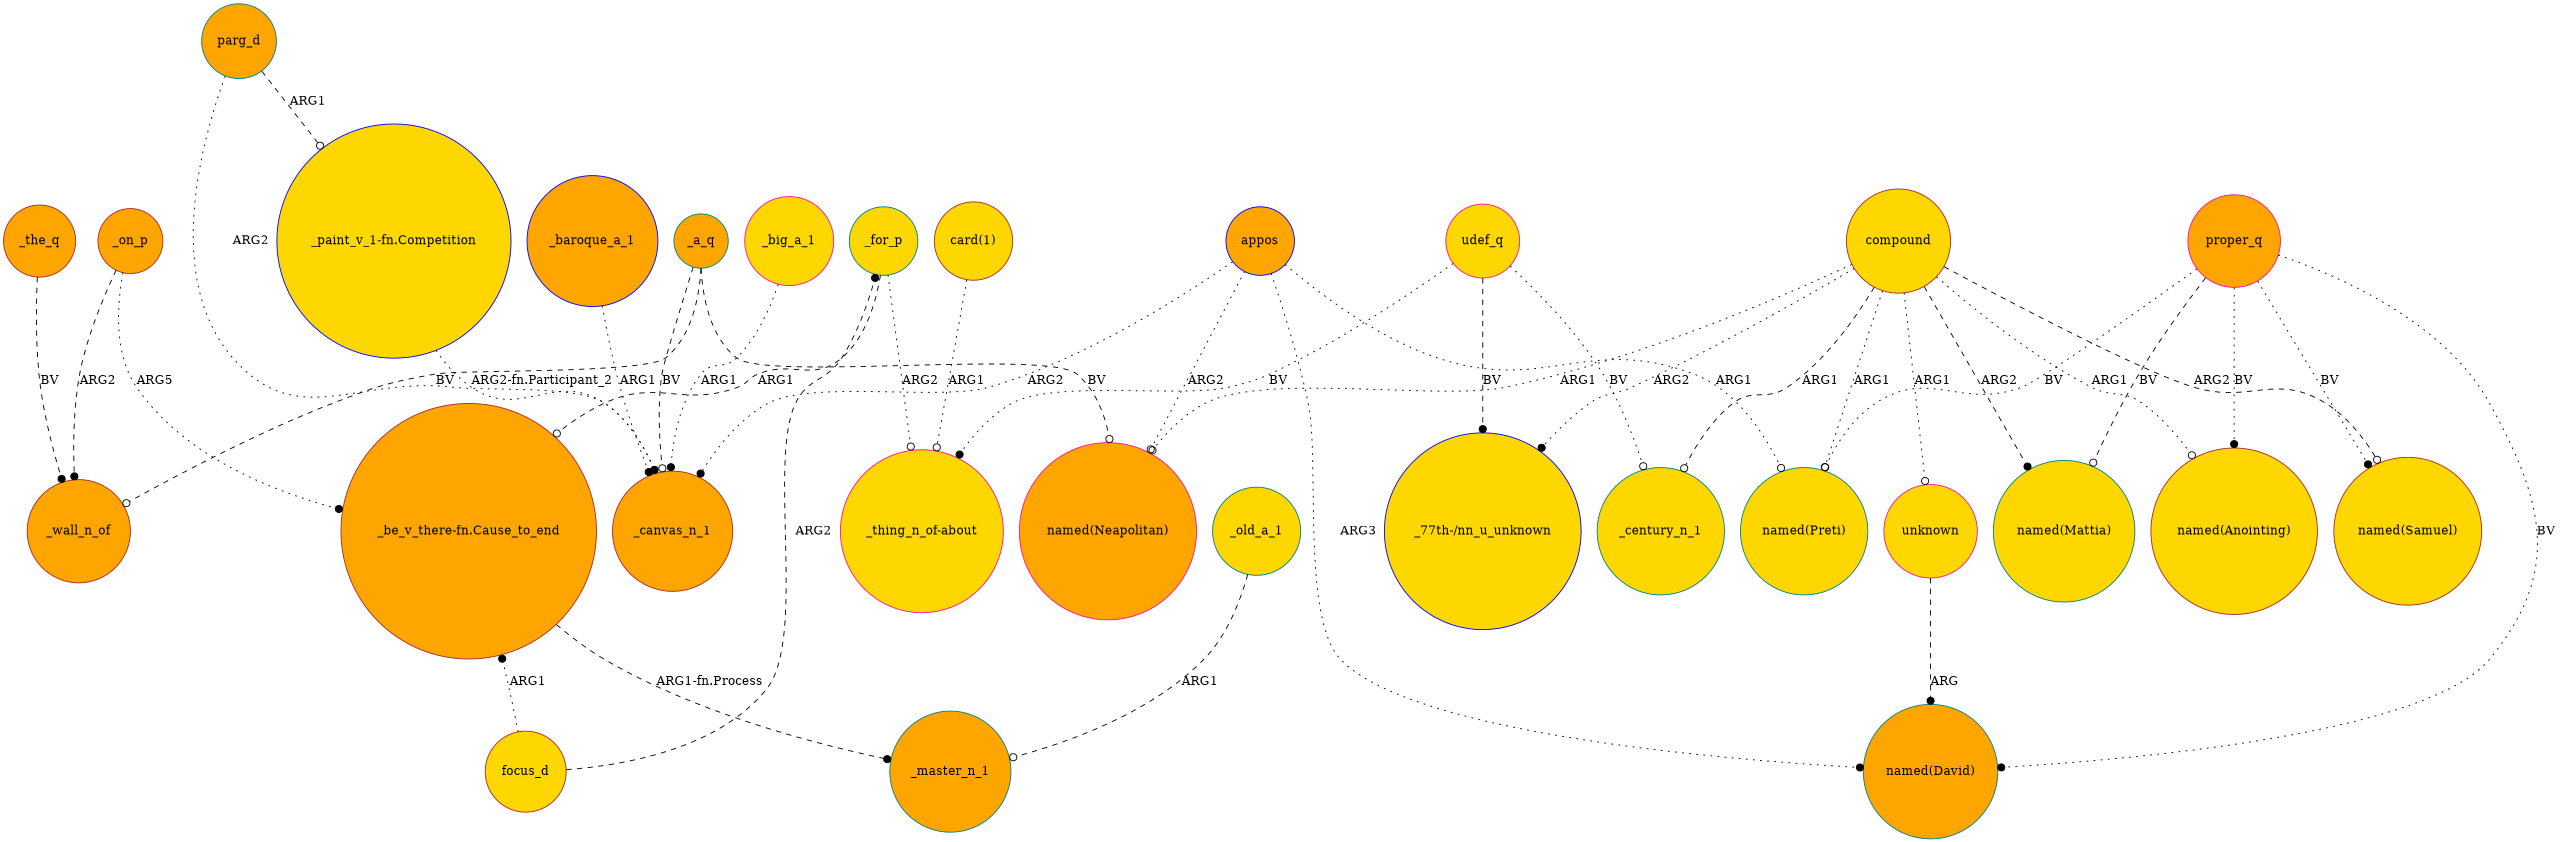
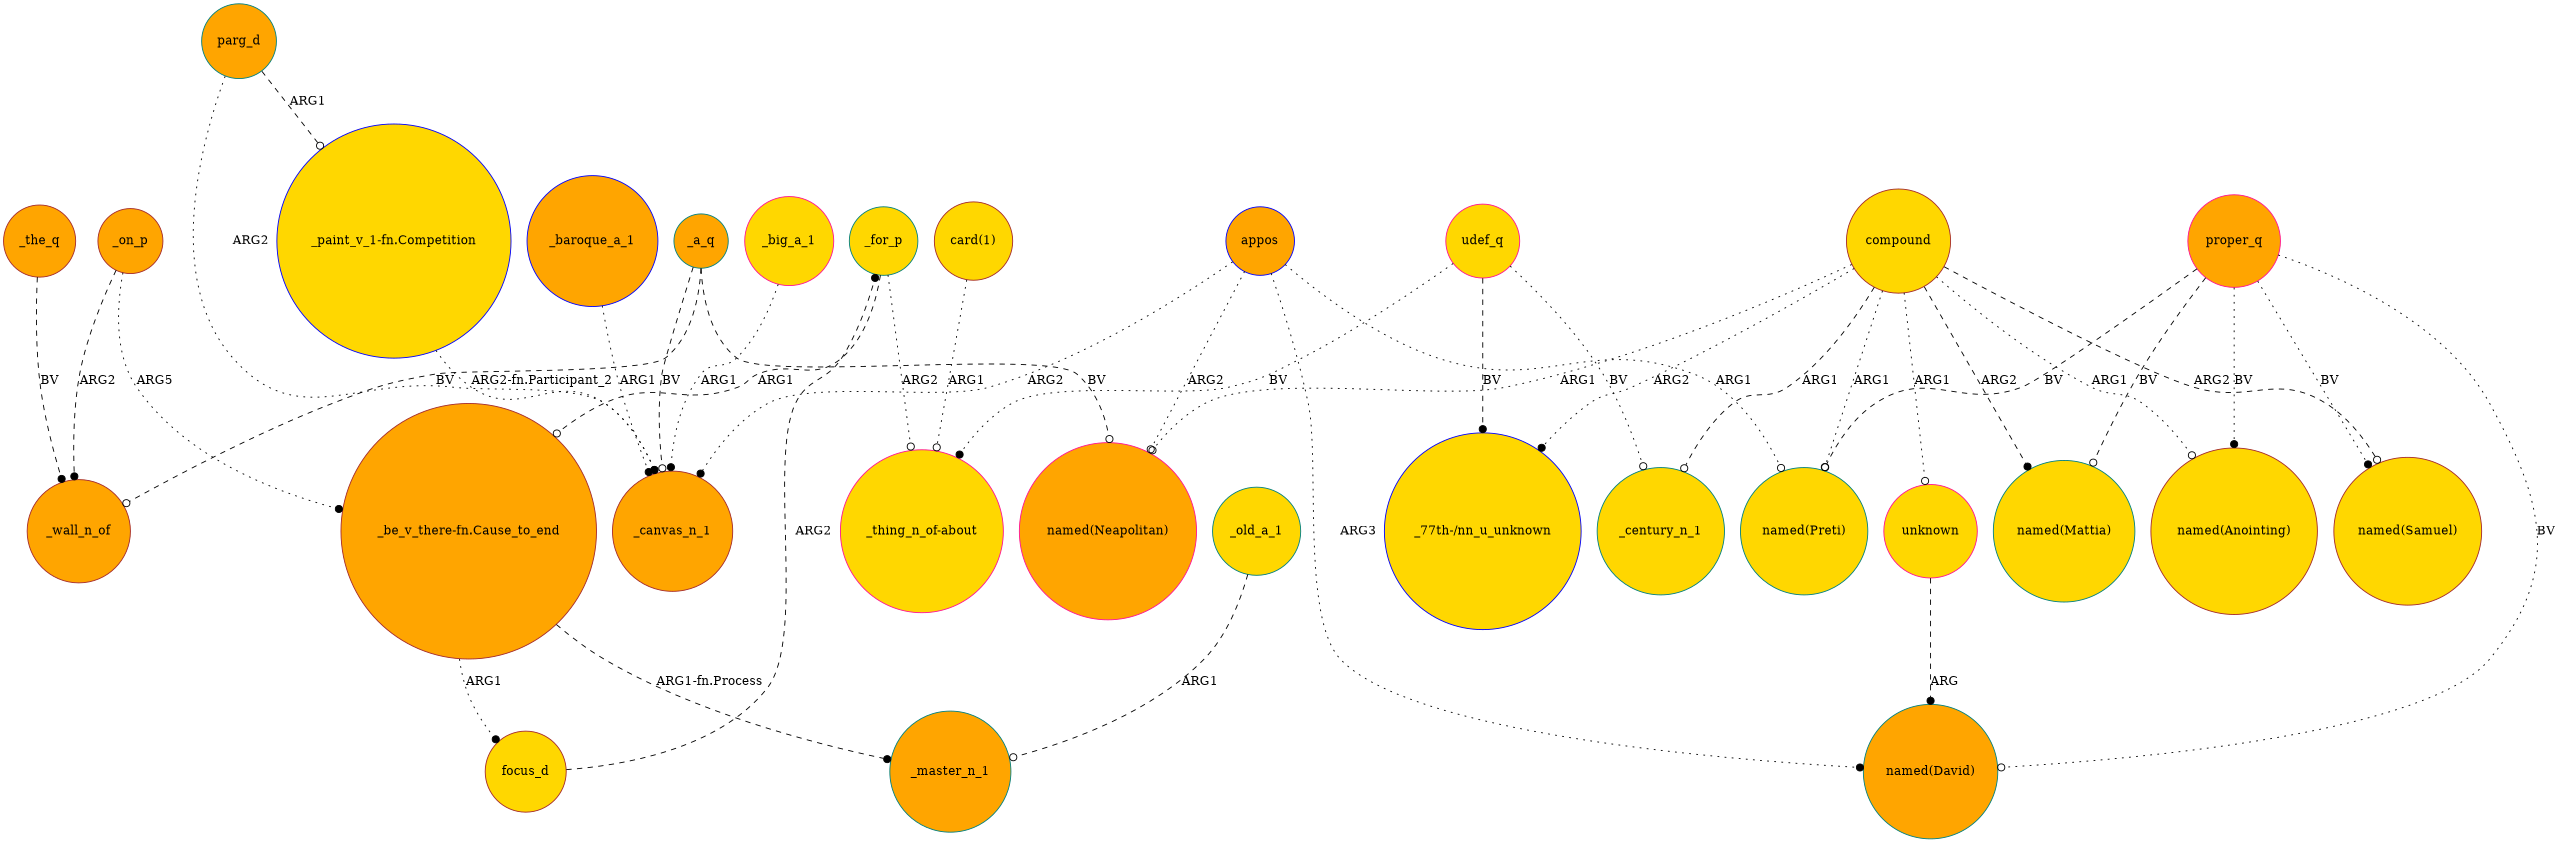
edge "proper_q" -> "named(Preti)": style dotted -> dashed
edge "proper_q" -> "named(David)": arrowhead dot -> odot
edge "focus_d" -> "_be_v_there-fn.Cause_to_end": reversed
